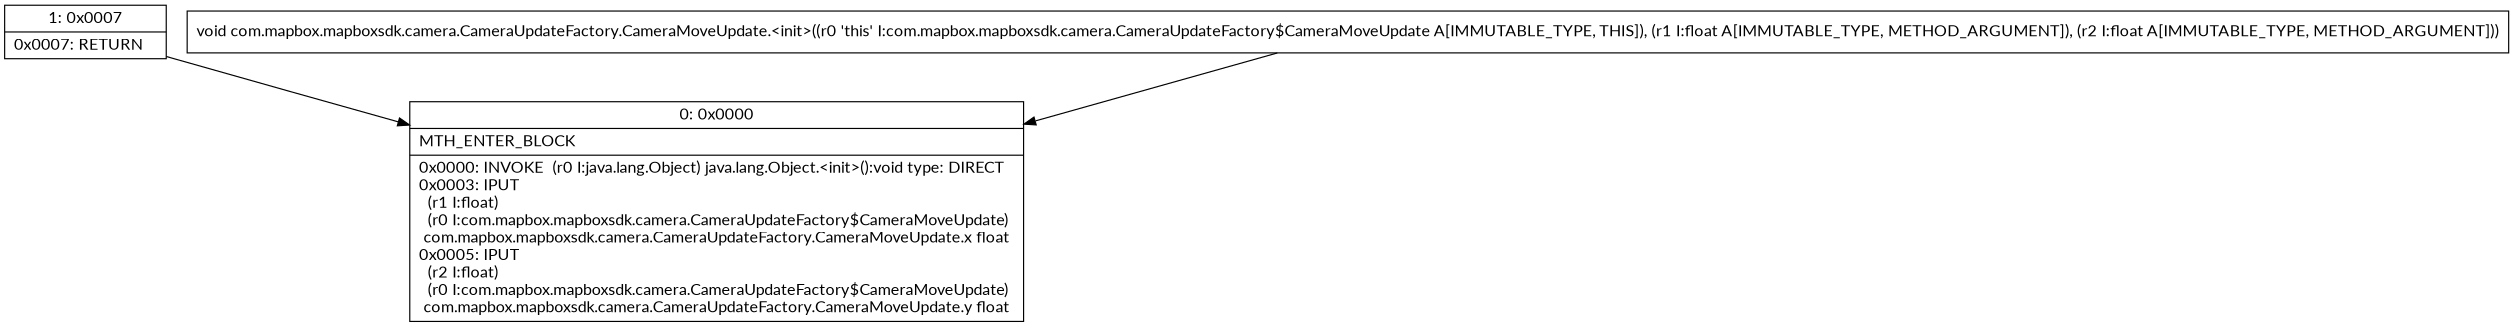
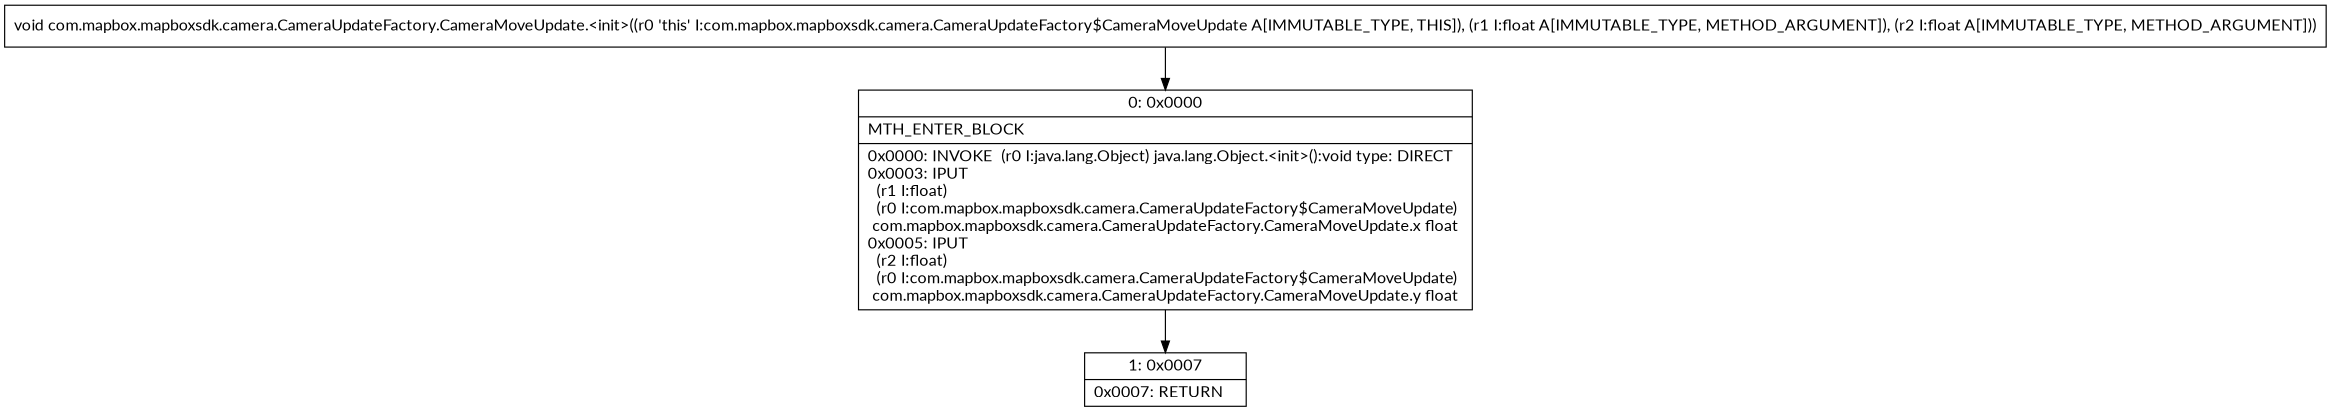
edge "1: 0x0007" -> "0: 0x0000": reversed
